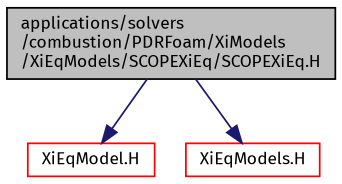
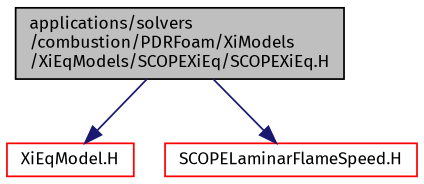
node "XiEqModels.H": label "XiEqModels.H" -> "SCOPELaminarFlameSpeed.H"
